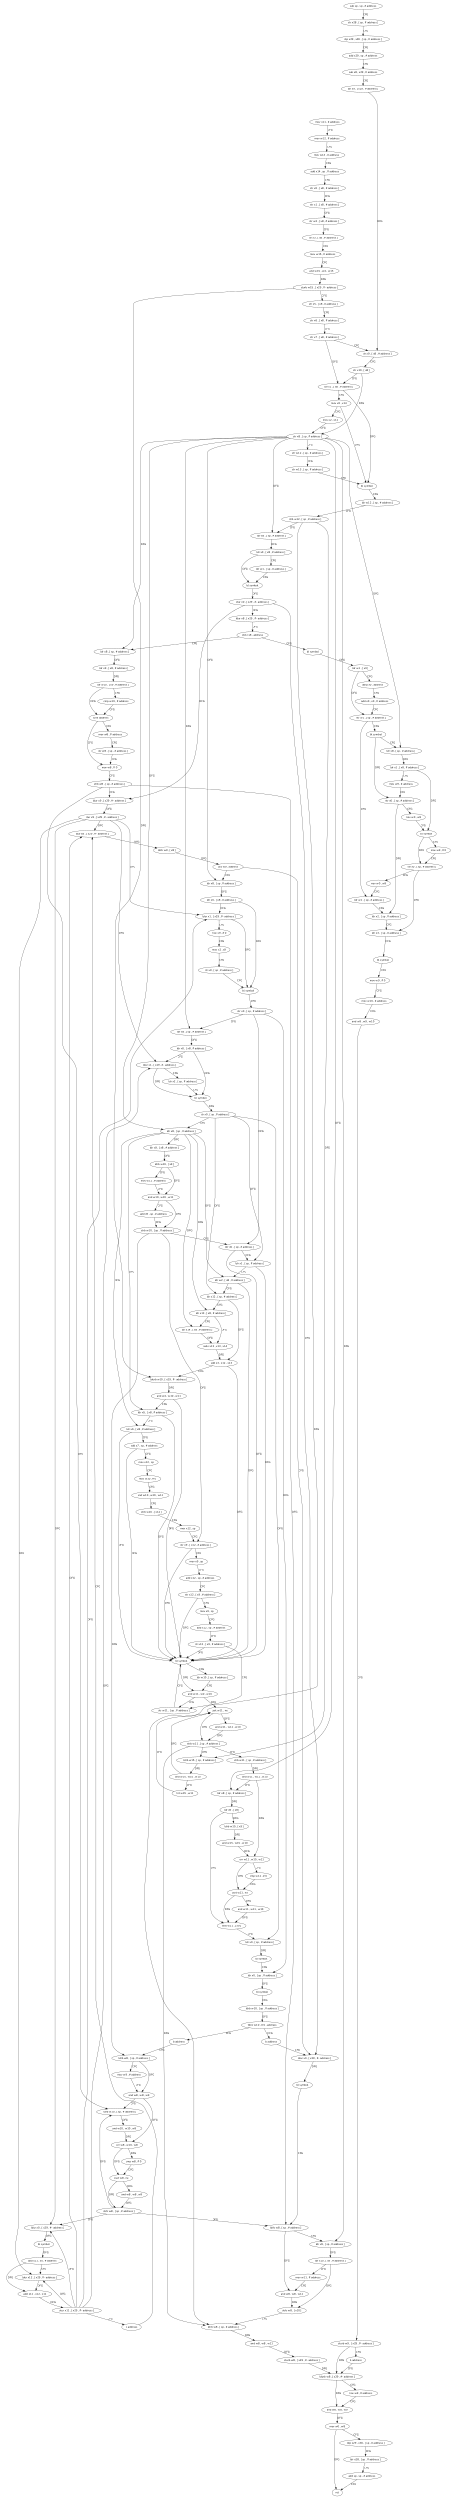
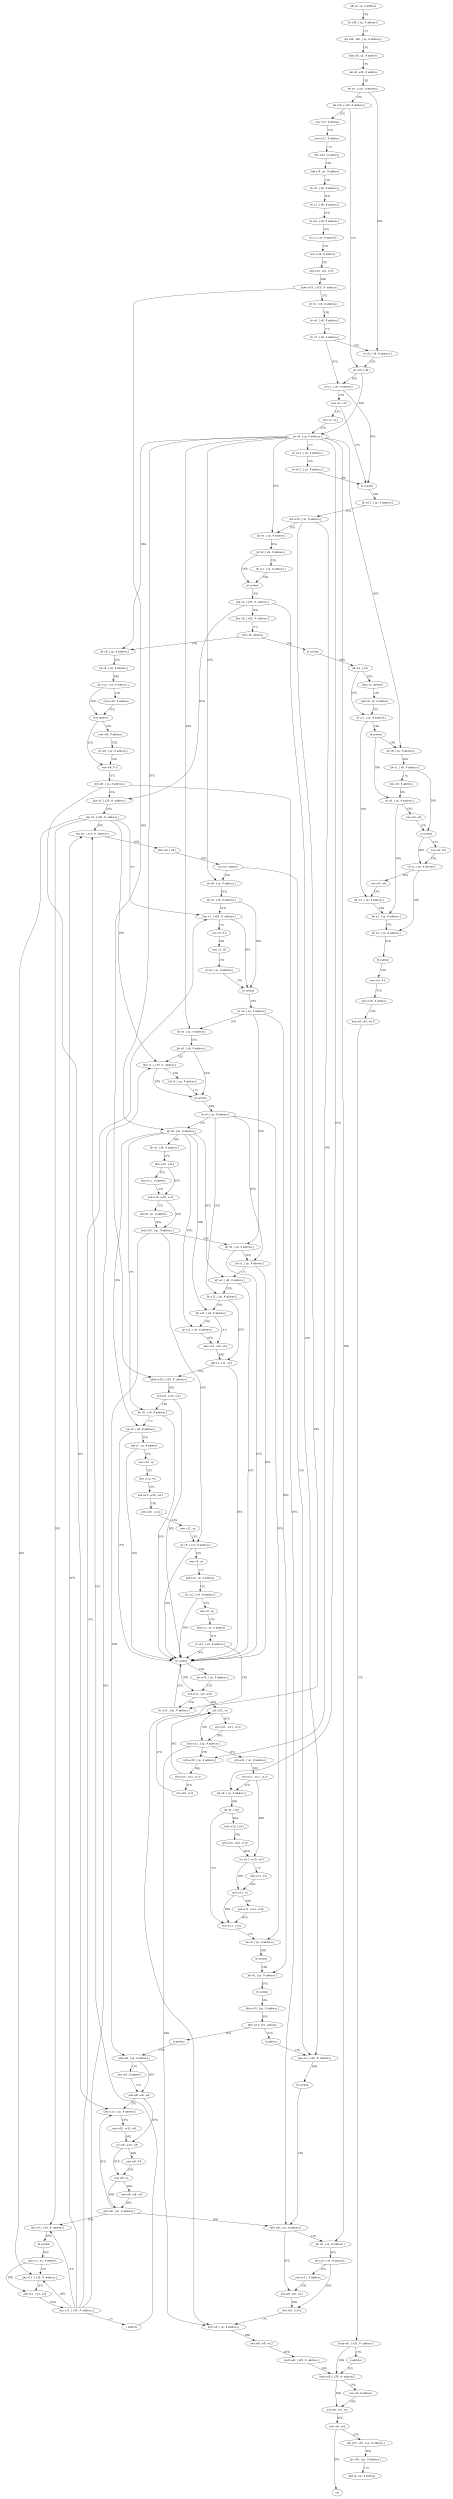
node "ldr x10 , [ x29 , # address ]": added
edge "add sp , sp , # address" -> "ret": removed, label "CFG"
